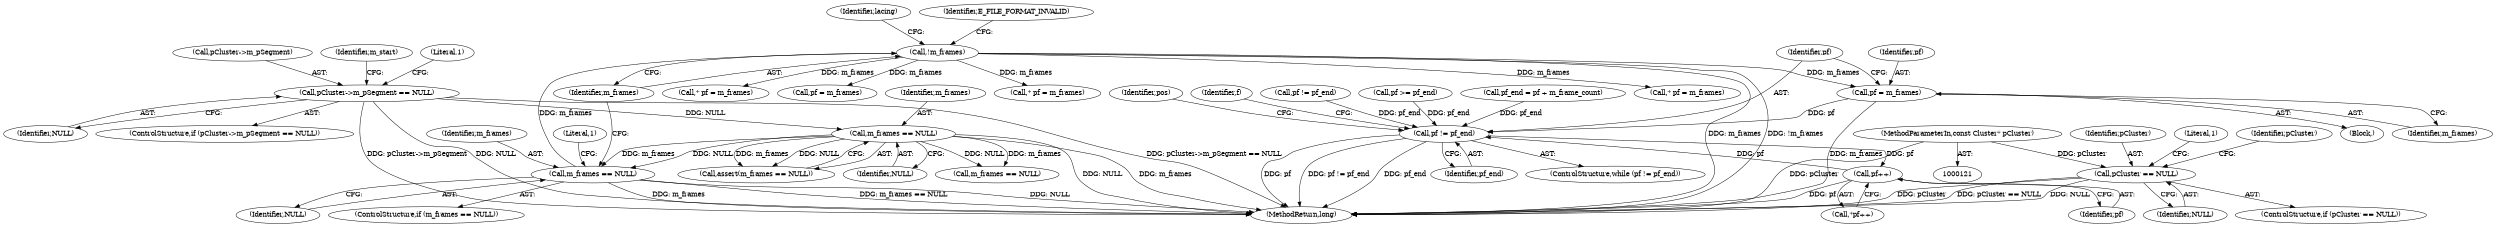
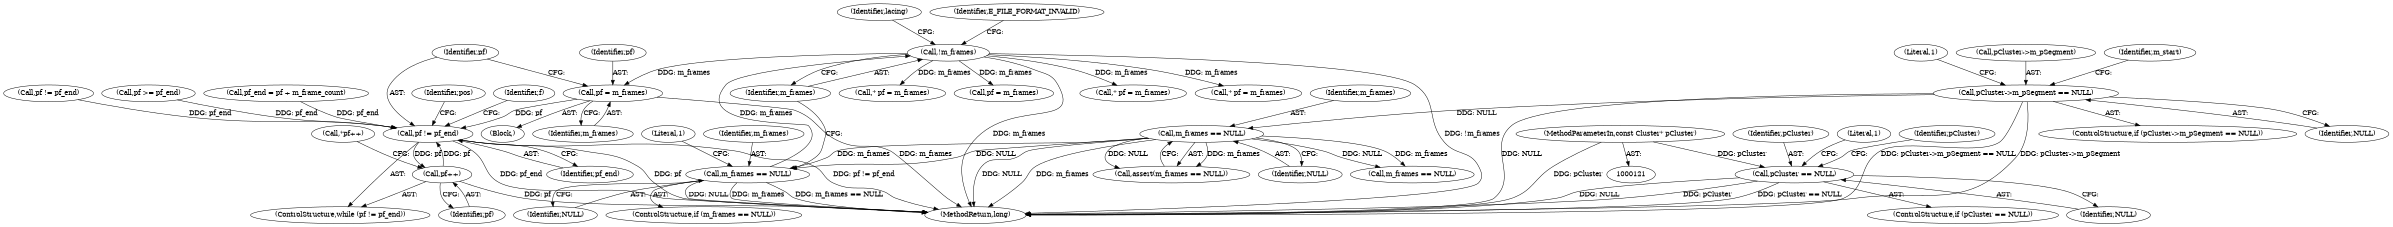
edge "(Call,pf++)" -> "(Call,*pf++)": now "(Call,pf++)" -> "(ControlStructure,while (pf != pf_end))"
